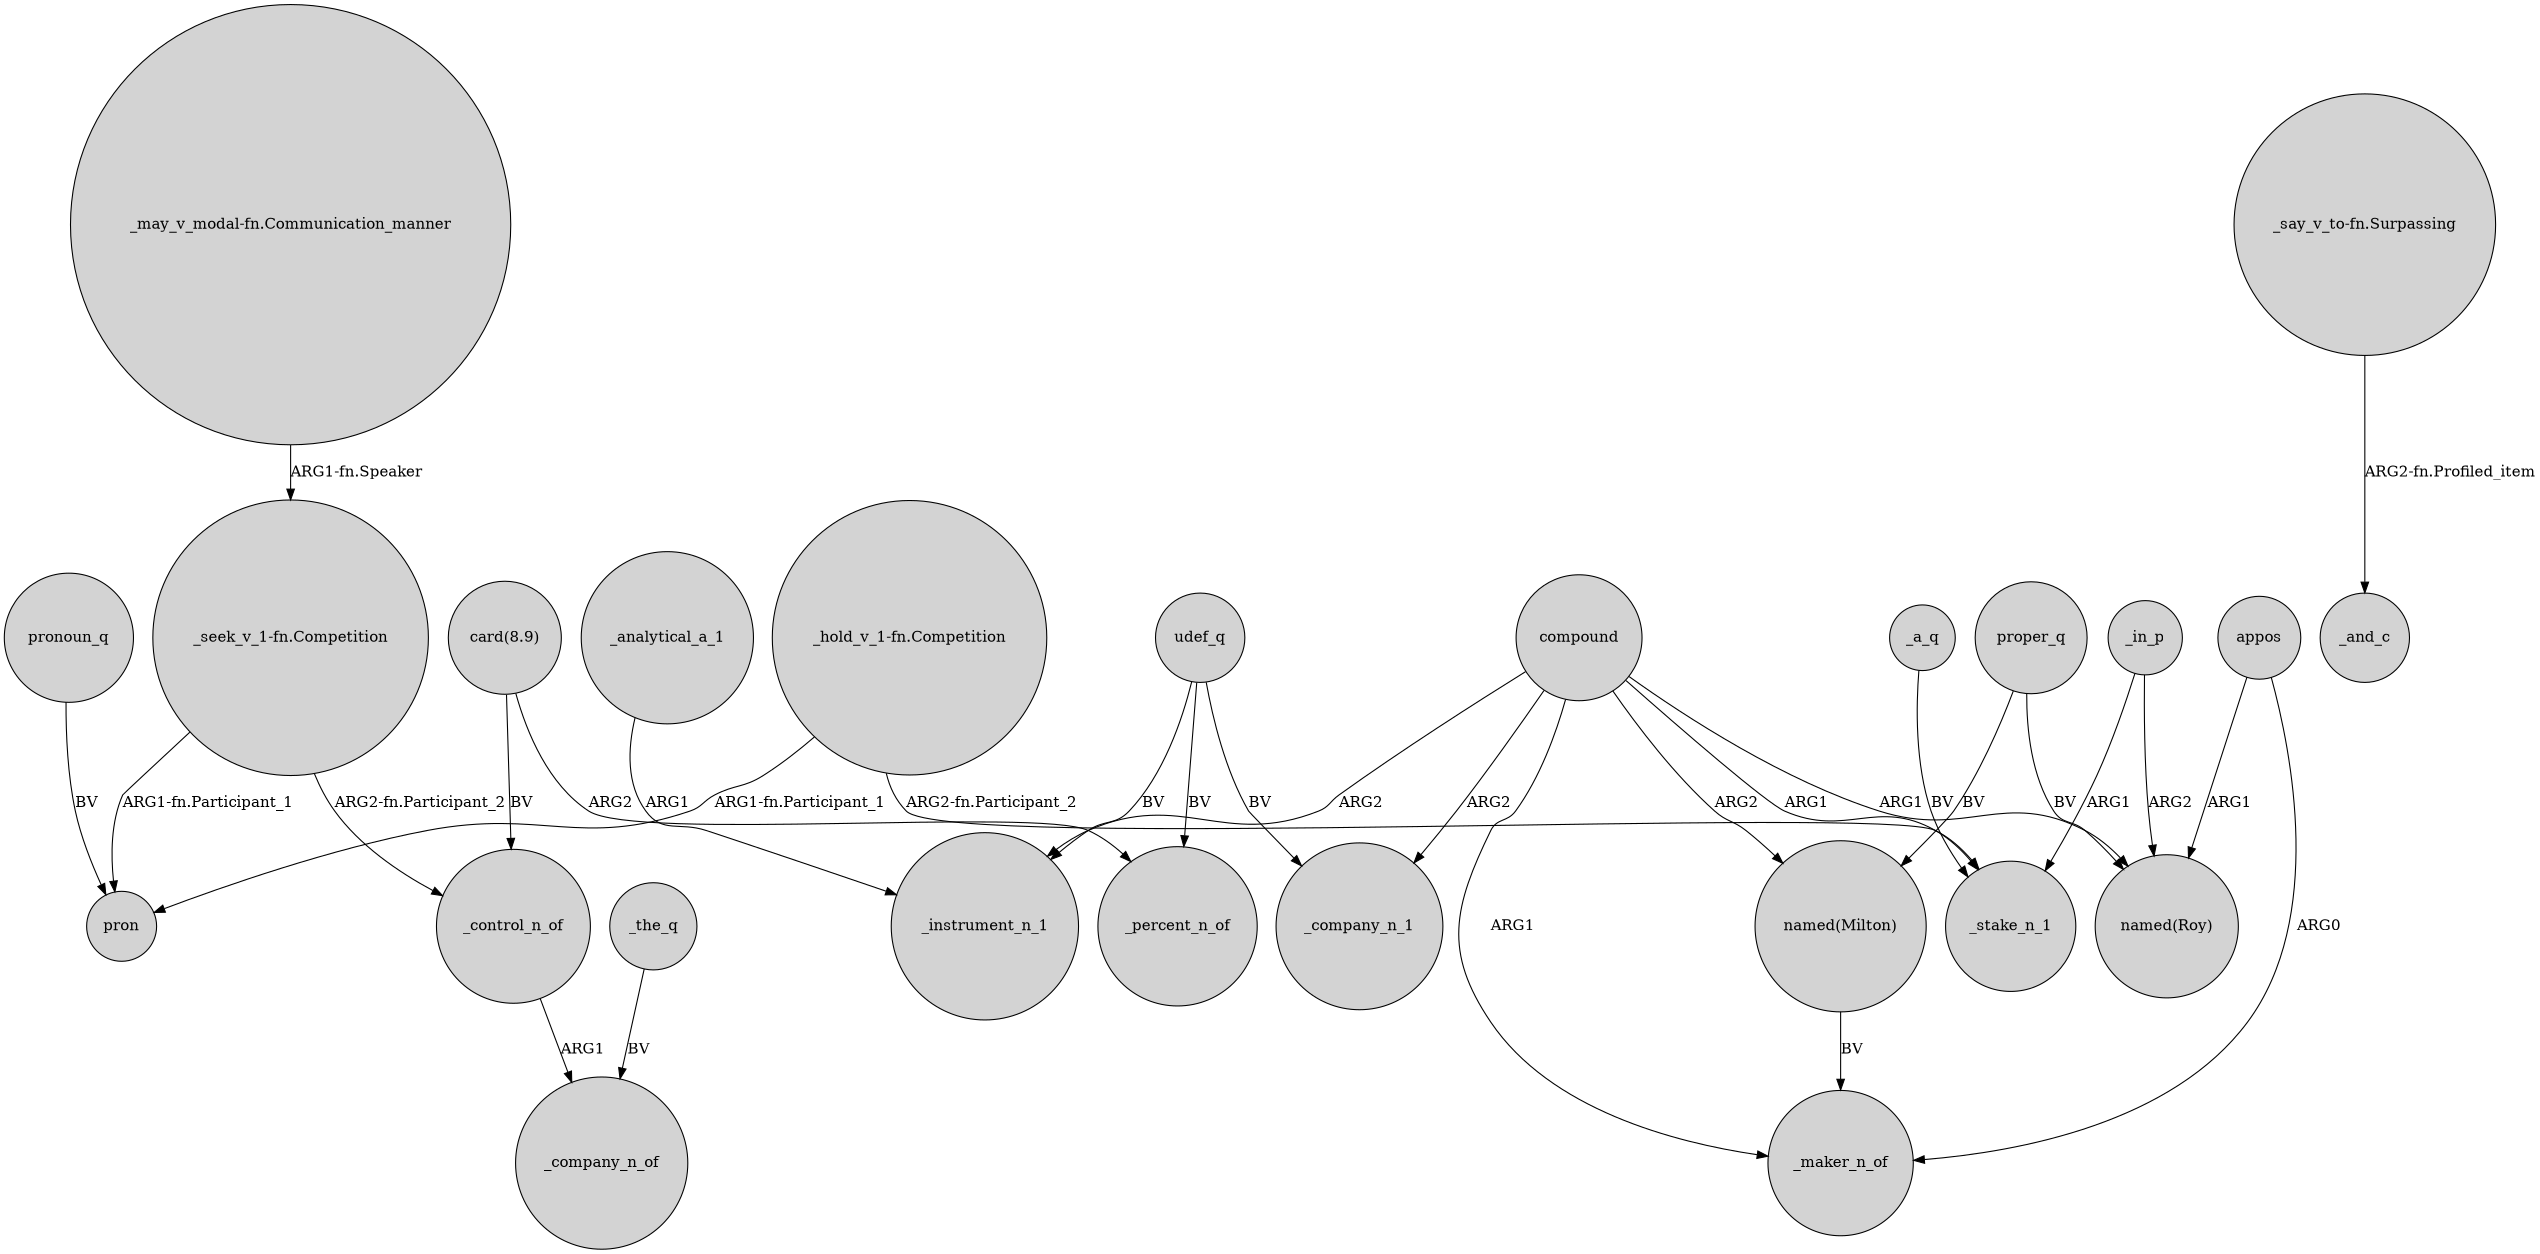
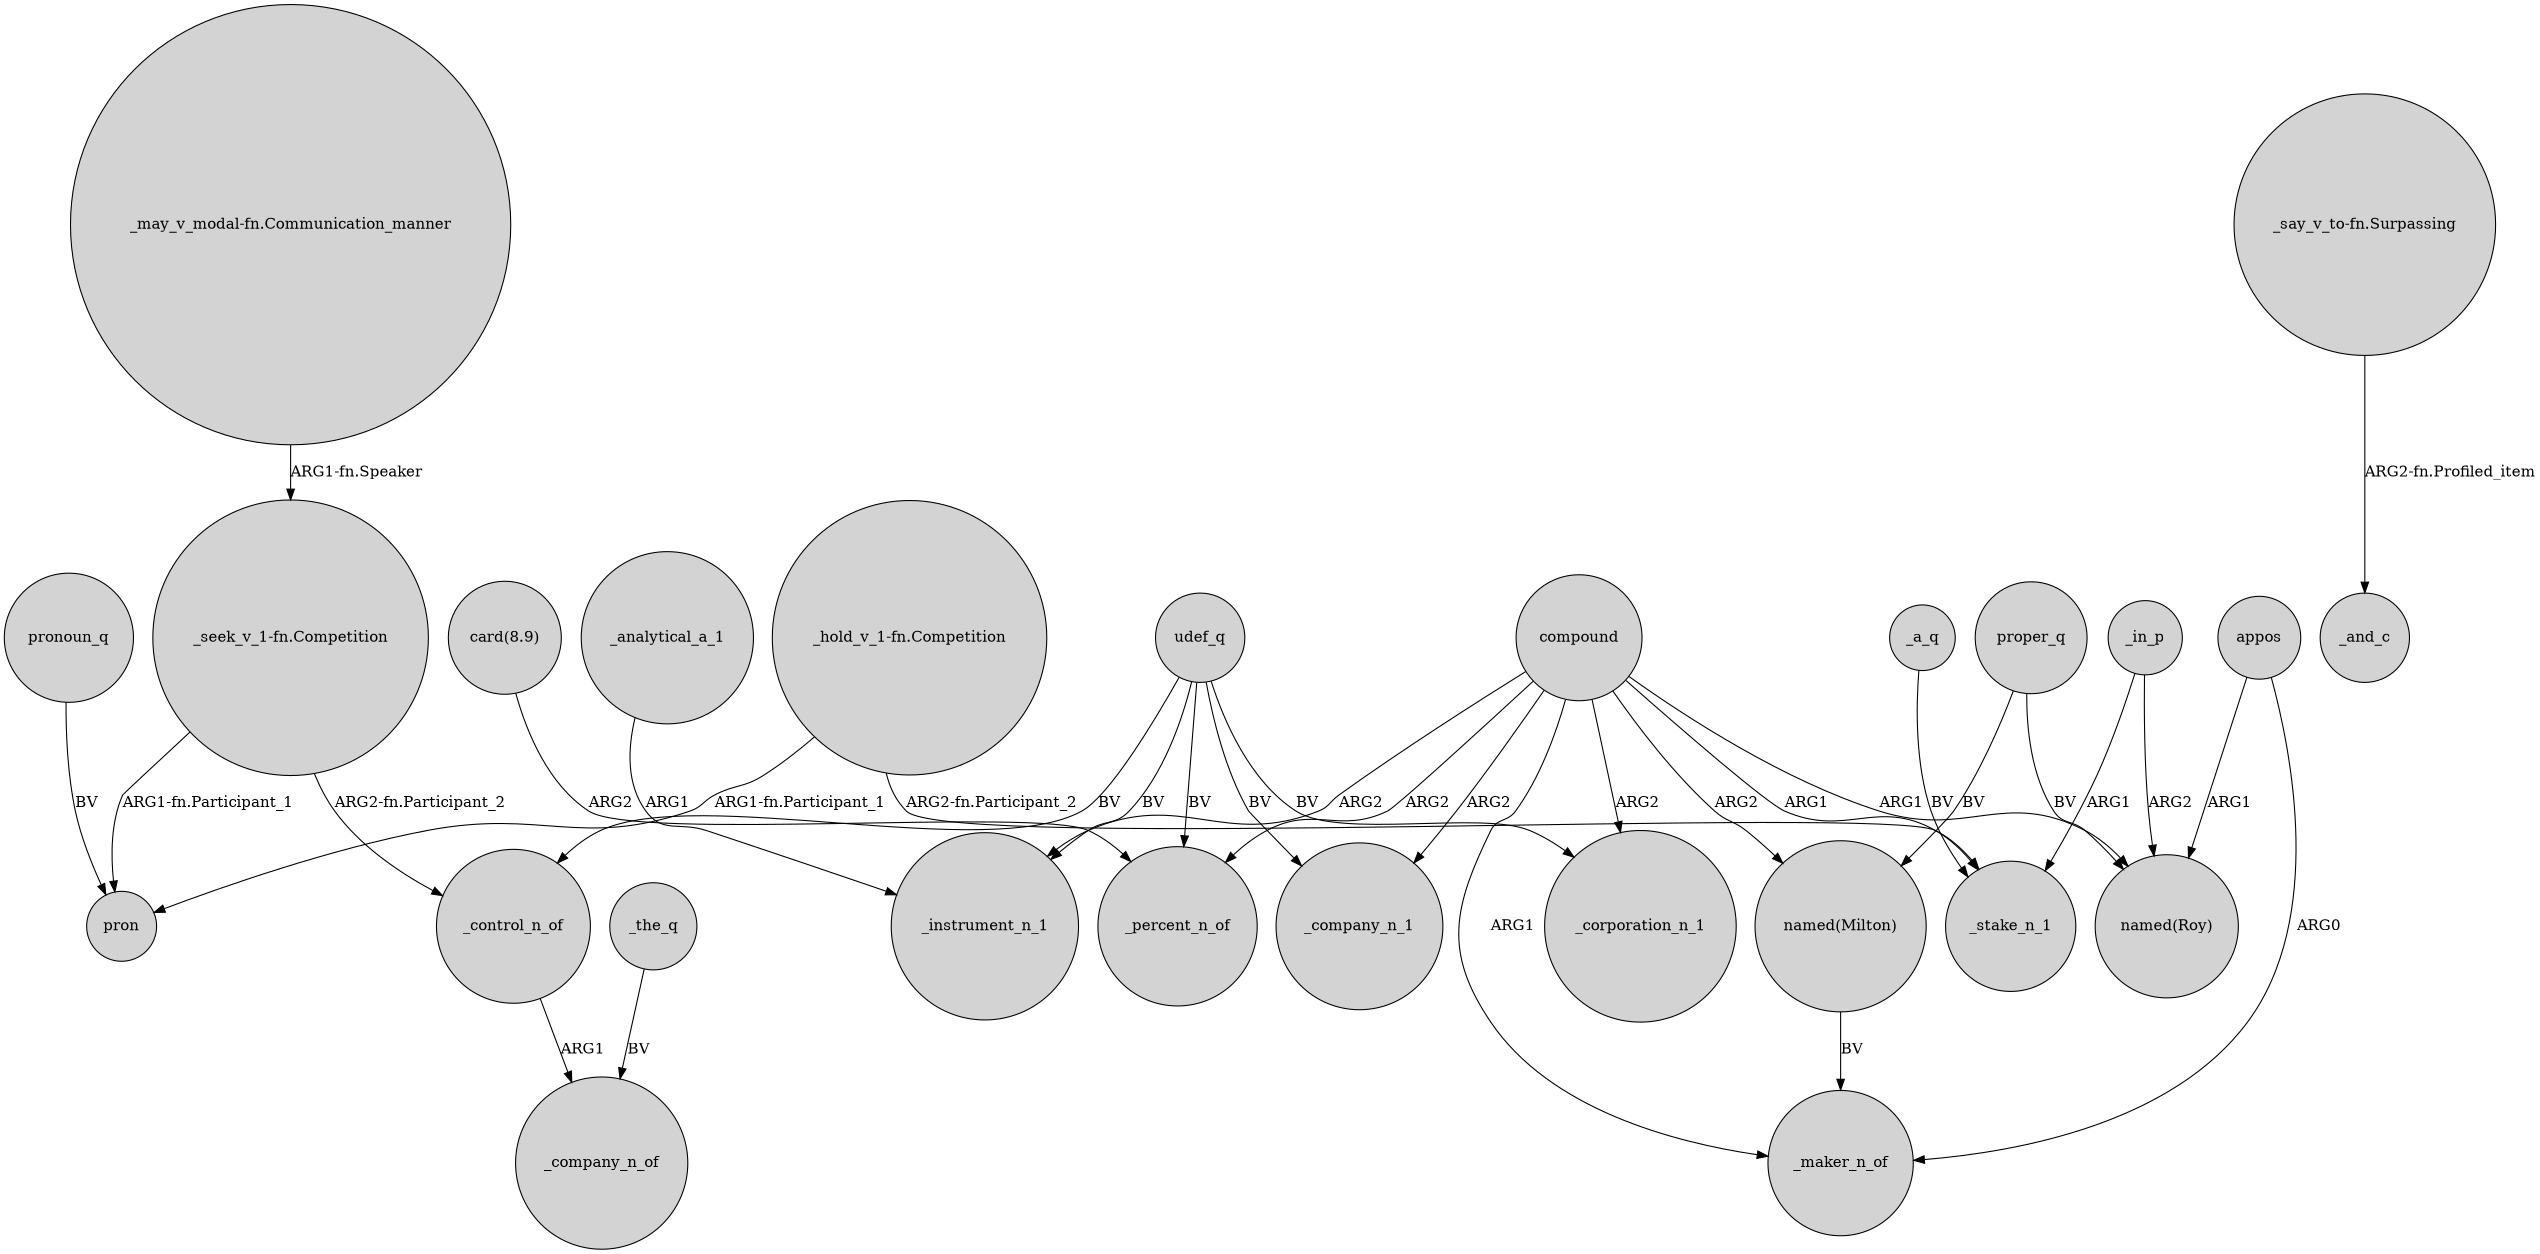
edge "card(8.9)" -> "_control_n_of": now "udef_q" -> "_control_n_of"
edge "compound" -> "_percent_n_of": added, label "ARG2"
node "_corporation_n_1": added
